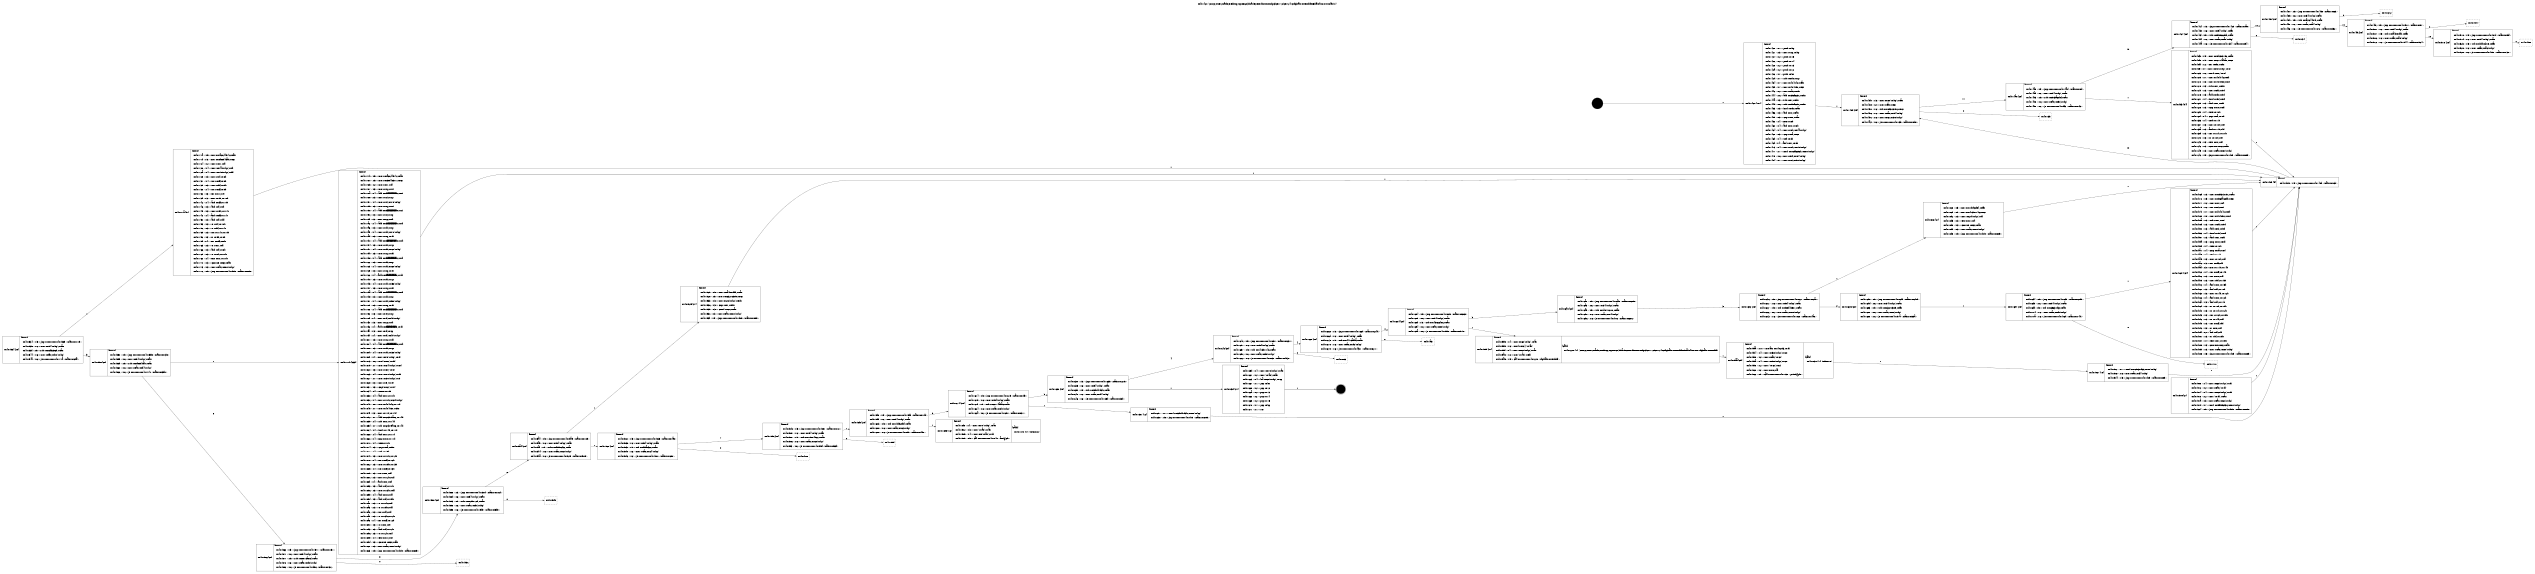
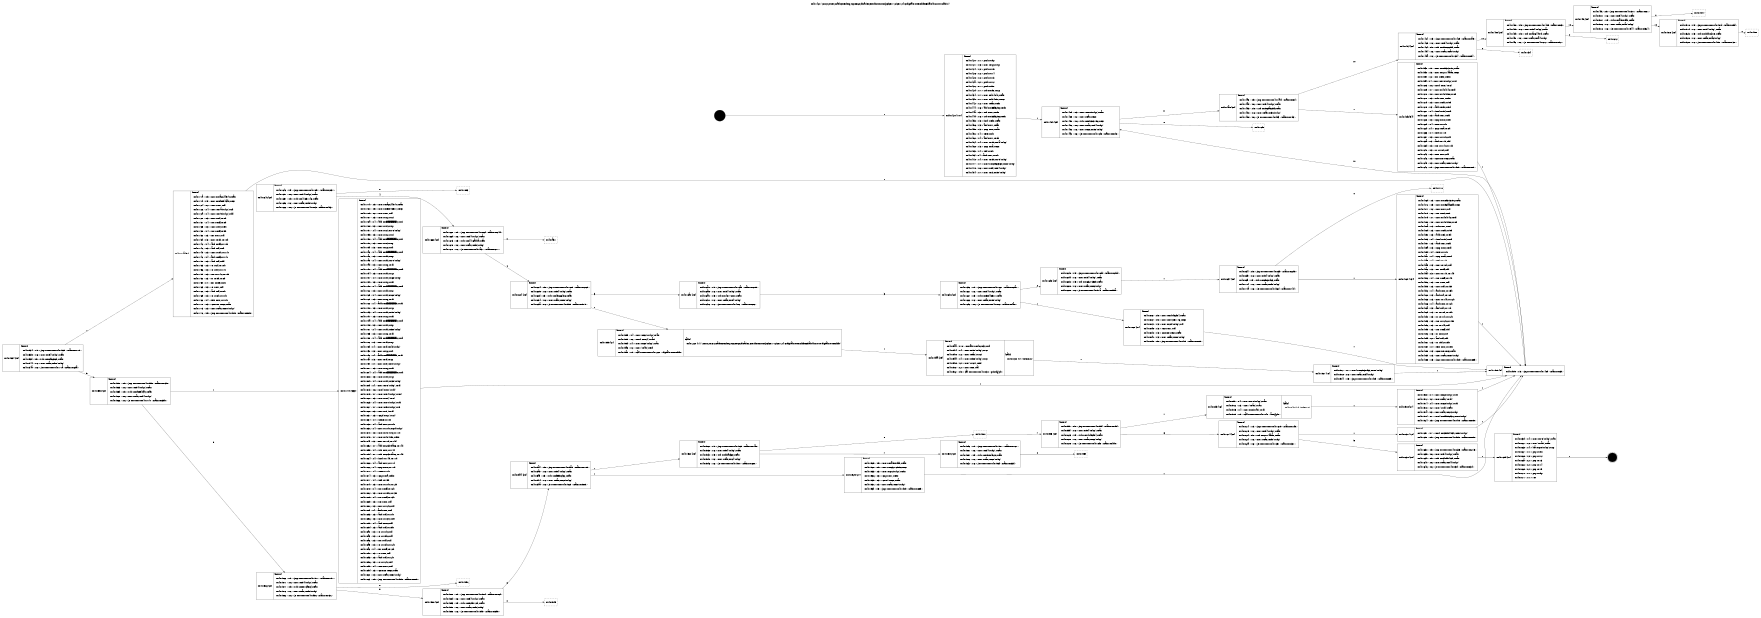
edge "0x401630 [28]" -> "0x40164c [28]": removed, label "4"
edge "0x4018fe [16]" -> "0x40190e [27]": added, label "1"
edge "0x4015dc [28]" -> "0x4015f8 [28]": now "0x401b00" -> "0x4015f8 [28]"
